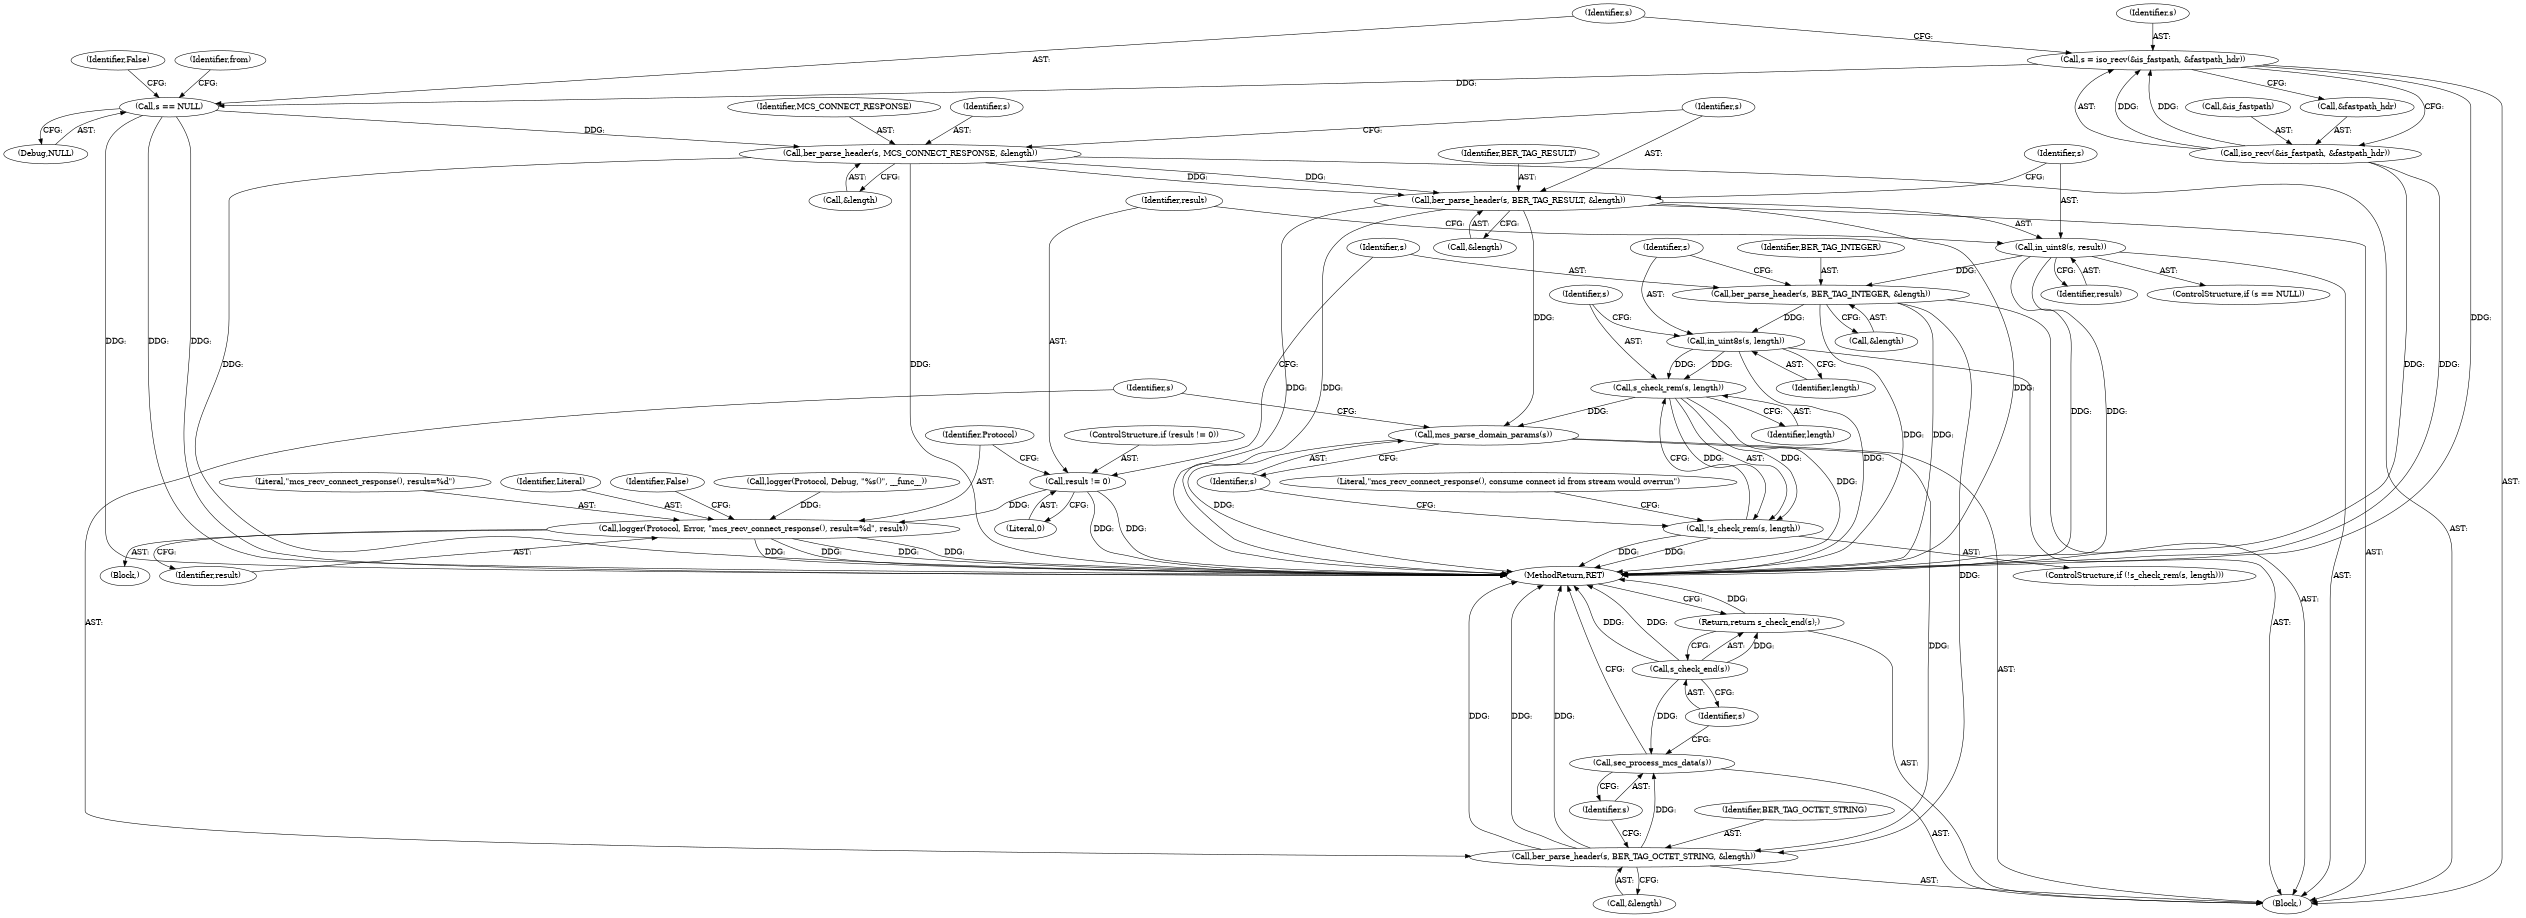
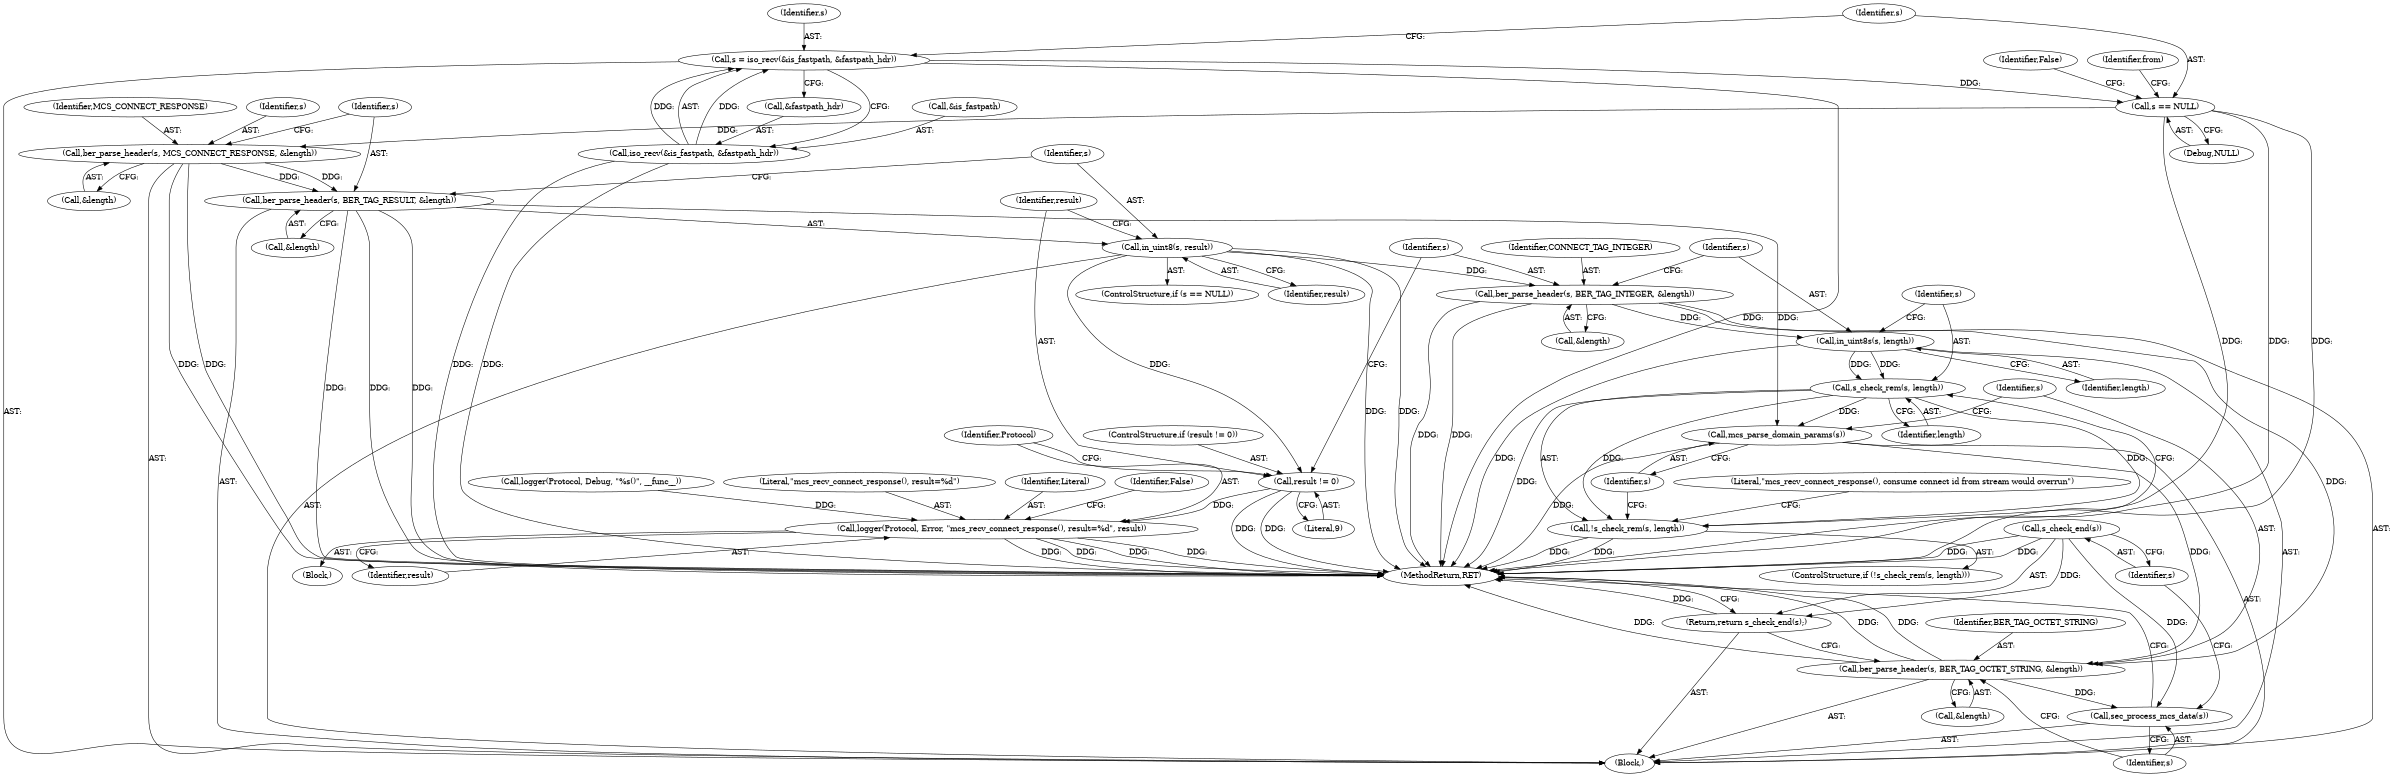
node "(Identifier,BER_TAG_RESULT)": removed
node "(Identifier,BER_TAG_INTEGER)": label "(Identifier,BER_TAG_INTEGER)" -> "(Identifier,CONNECT_TAG_INTEGER)"
edge "(Call,in_uint8(s, result))" -> "(Call,result != 0)": added, label "DDG:"
node "(Literal,0)": label "(Literal,0)" -> "(Literal,9)"
edge "(Return,return s_check_end(s);)" -> "(Call,s_check_end(s))": now "(Return,return s_check_end(s);)" -> "(Call,ber_parse_header(s, BER_TAG_OCTET_STRING, &length))"
